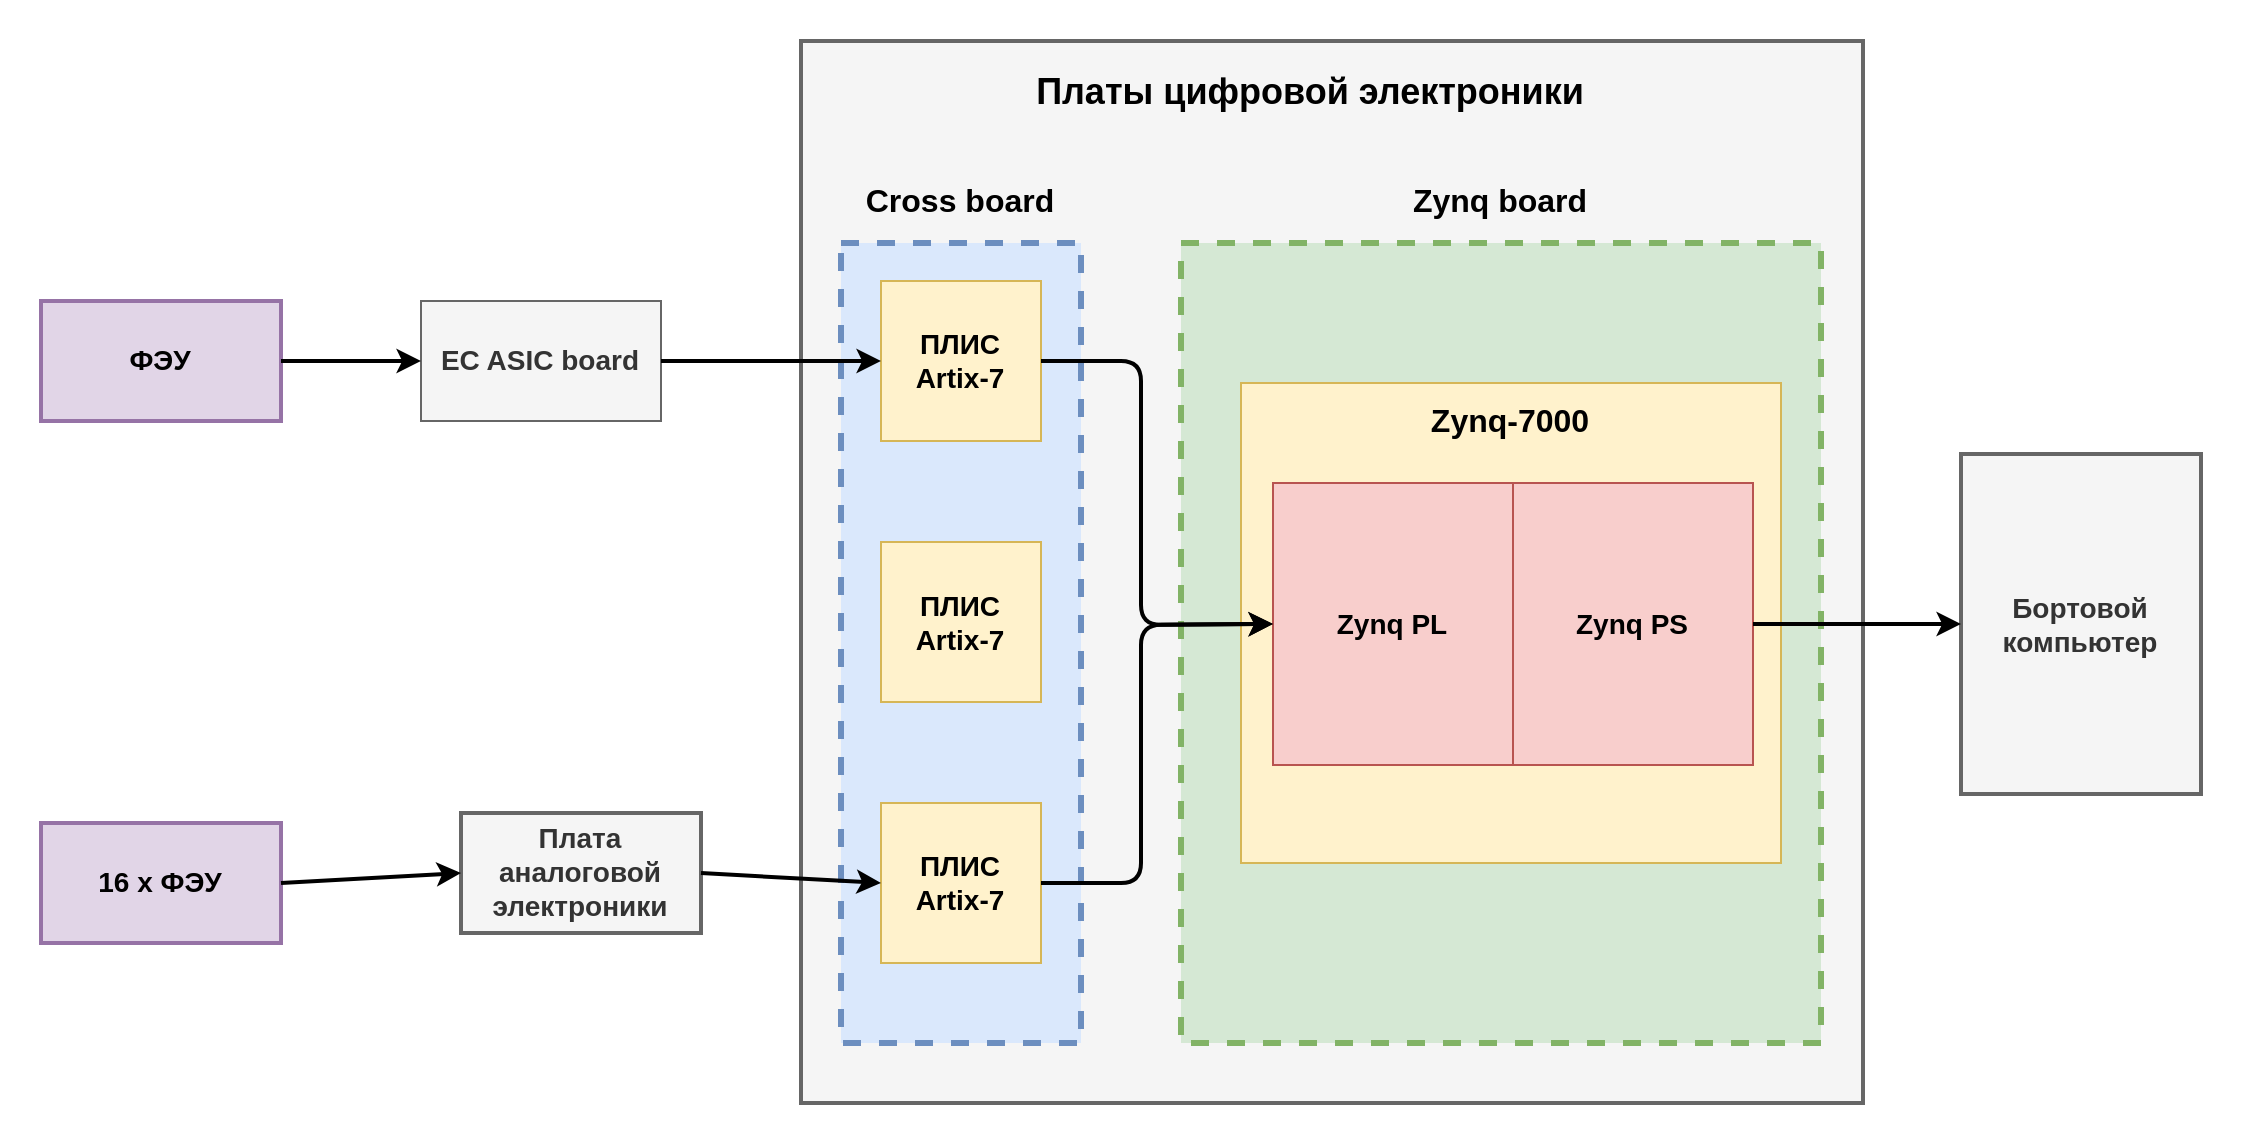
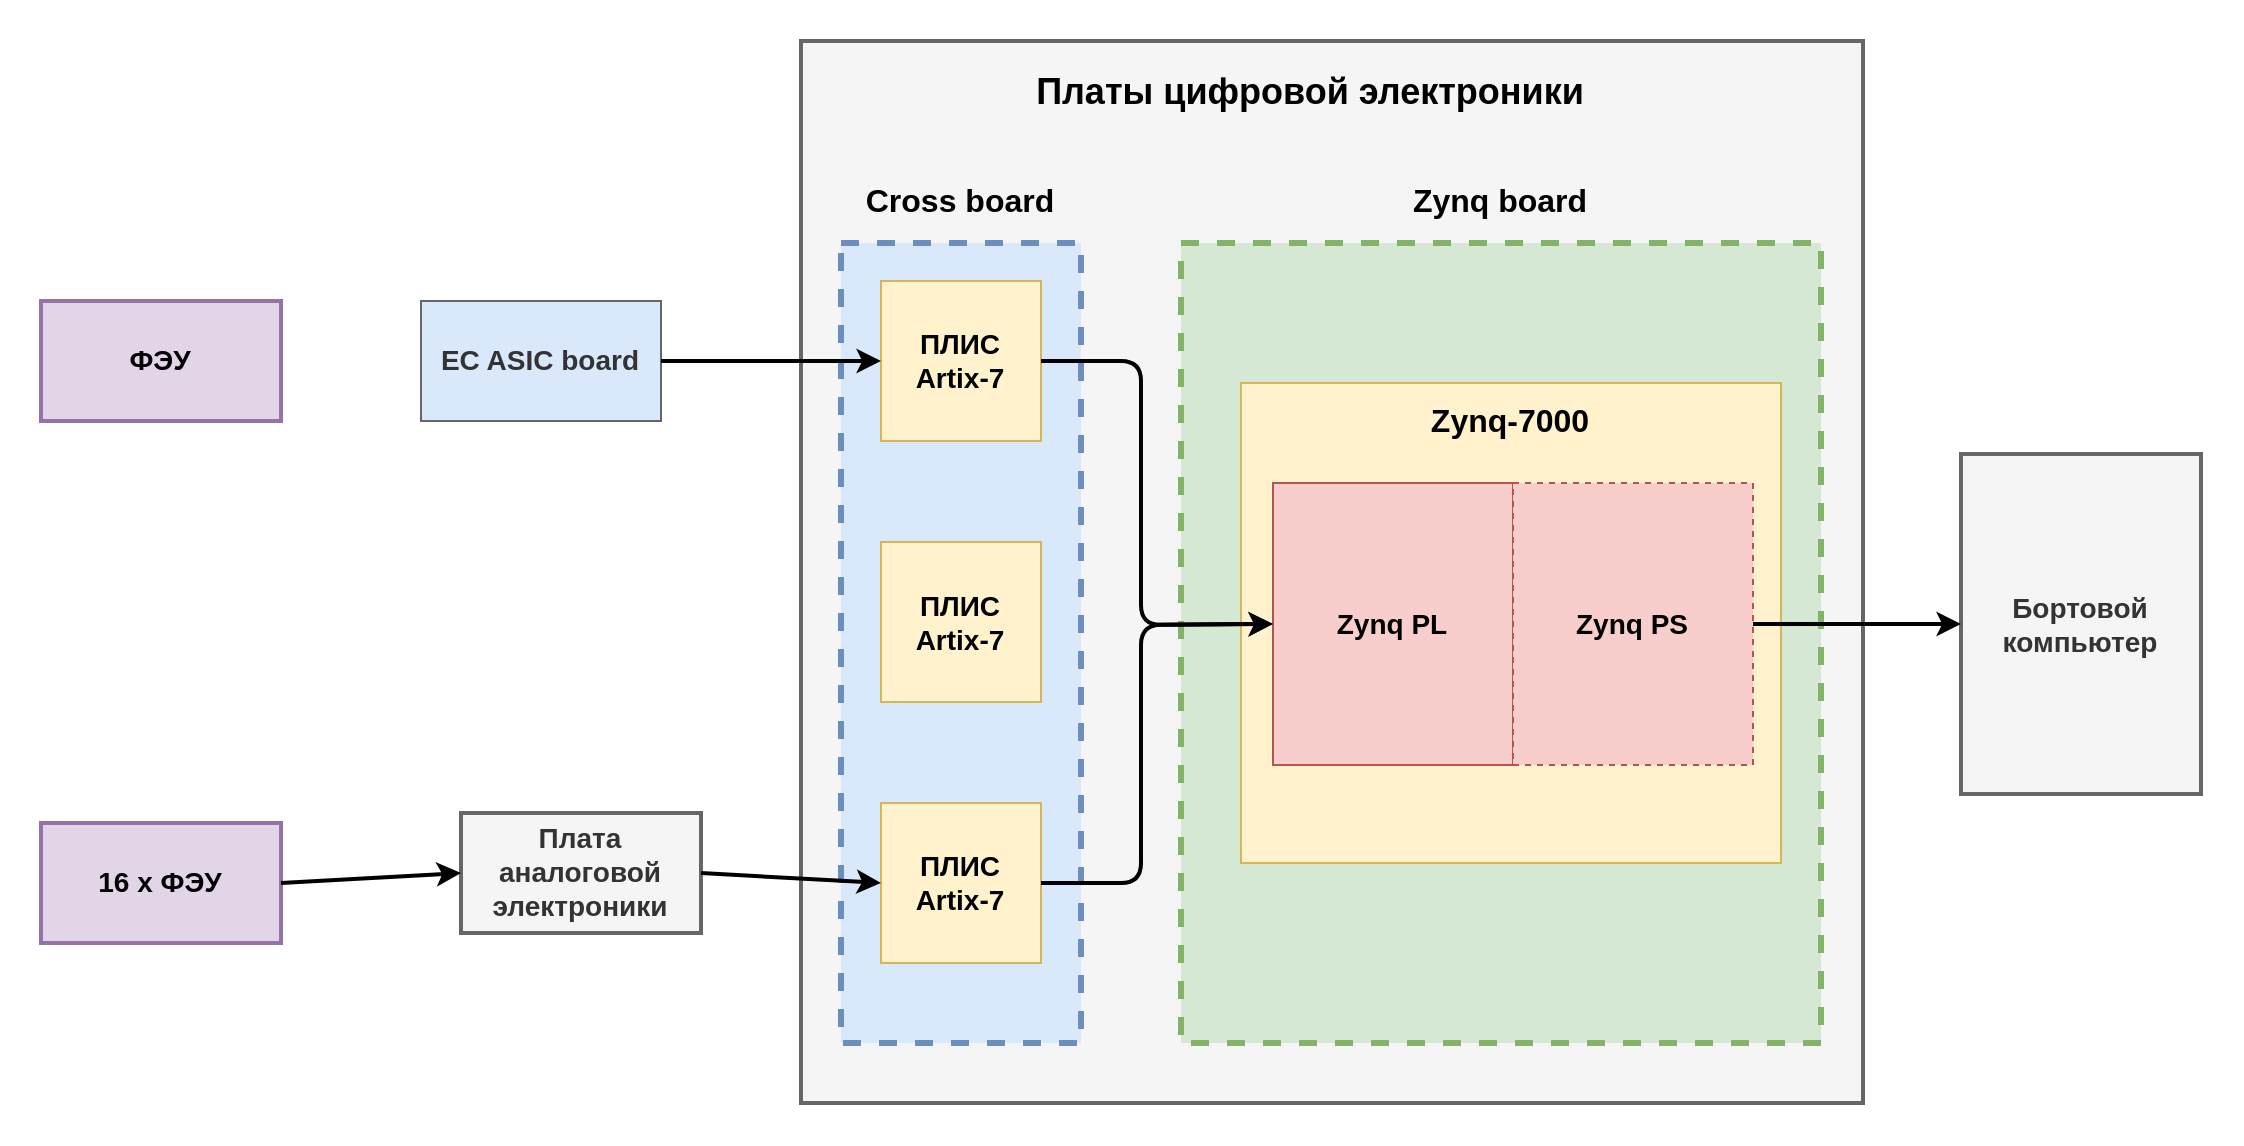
edge "ФЭУ" -> "EC ASIC board": removed
node "EC ASIC board": fillcolor #f5f5f5 -> #dae8fc
node "Zynq PS": style solid -> dashed
